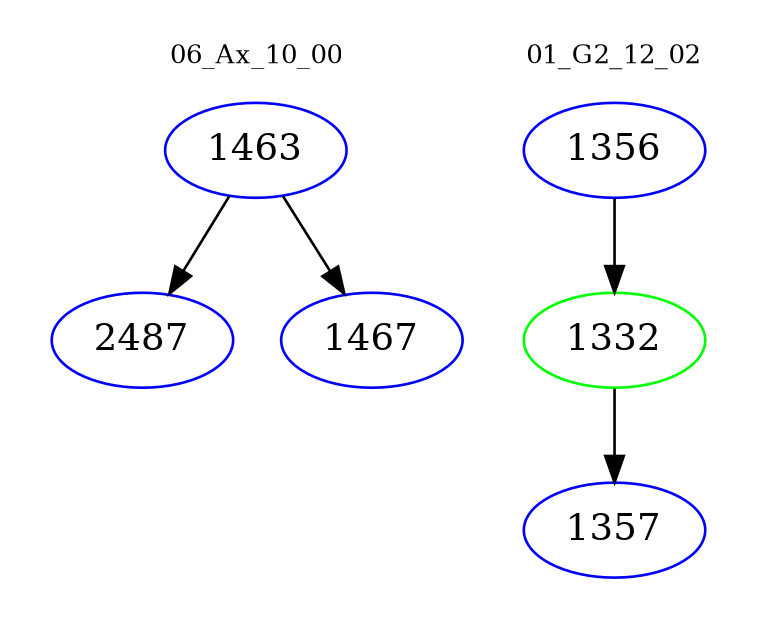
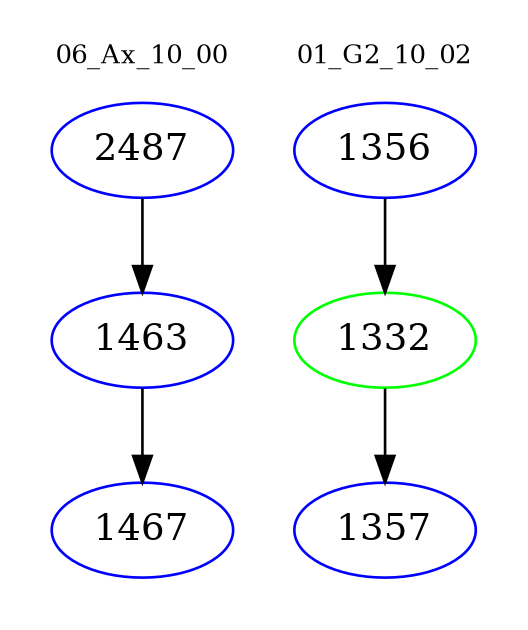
cluster "01_G2_12_02": label "01_G2_12_02" -> "01_G2_10_02"
edge "1463" -> "2487": reversed
